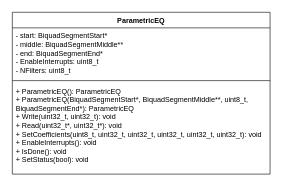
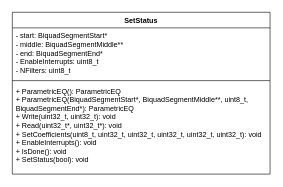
node "ParametricEQ": label "ParametricEQ" -> "SetStatus"
